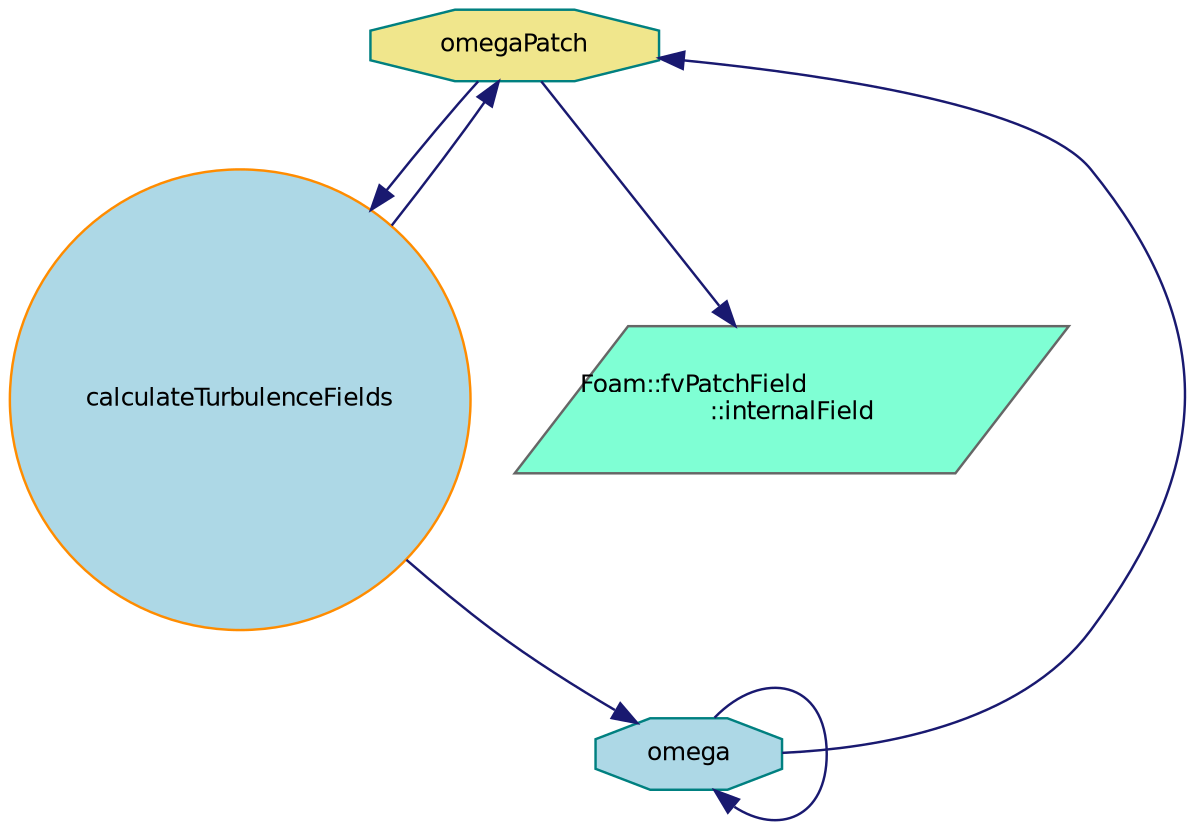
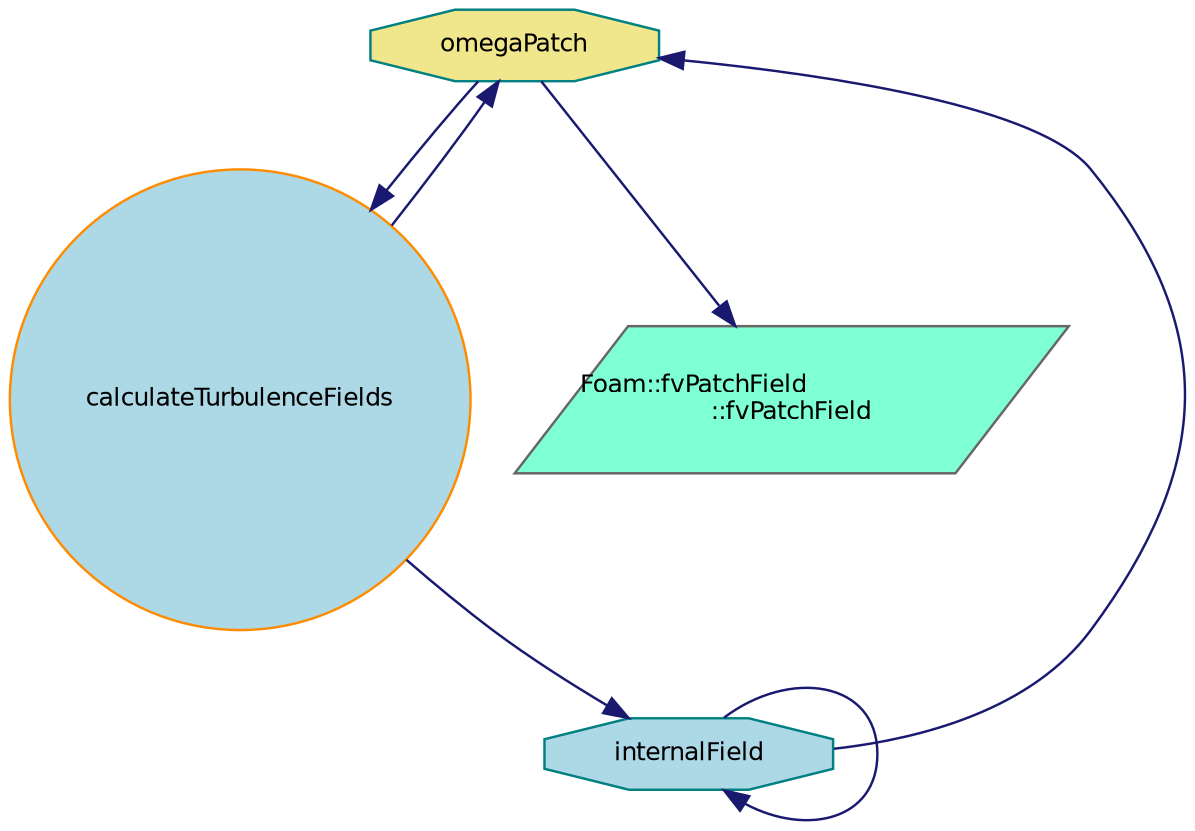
node "Foam::fvPatchField ::internalField": label "Foam::fvPatchField ::internalField" -> "Foam::fvPatchField ::fvPatchField"
node "omega": label "omega" -> "internalField"
